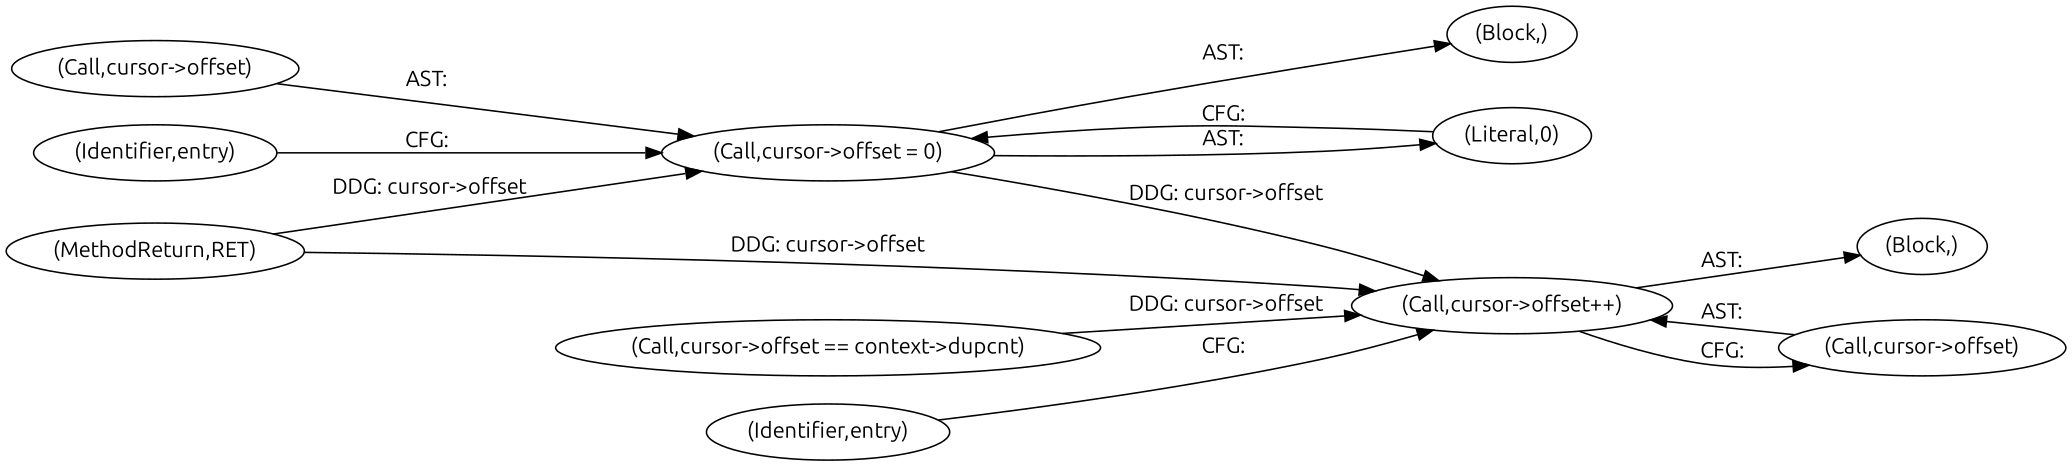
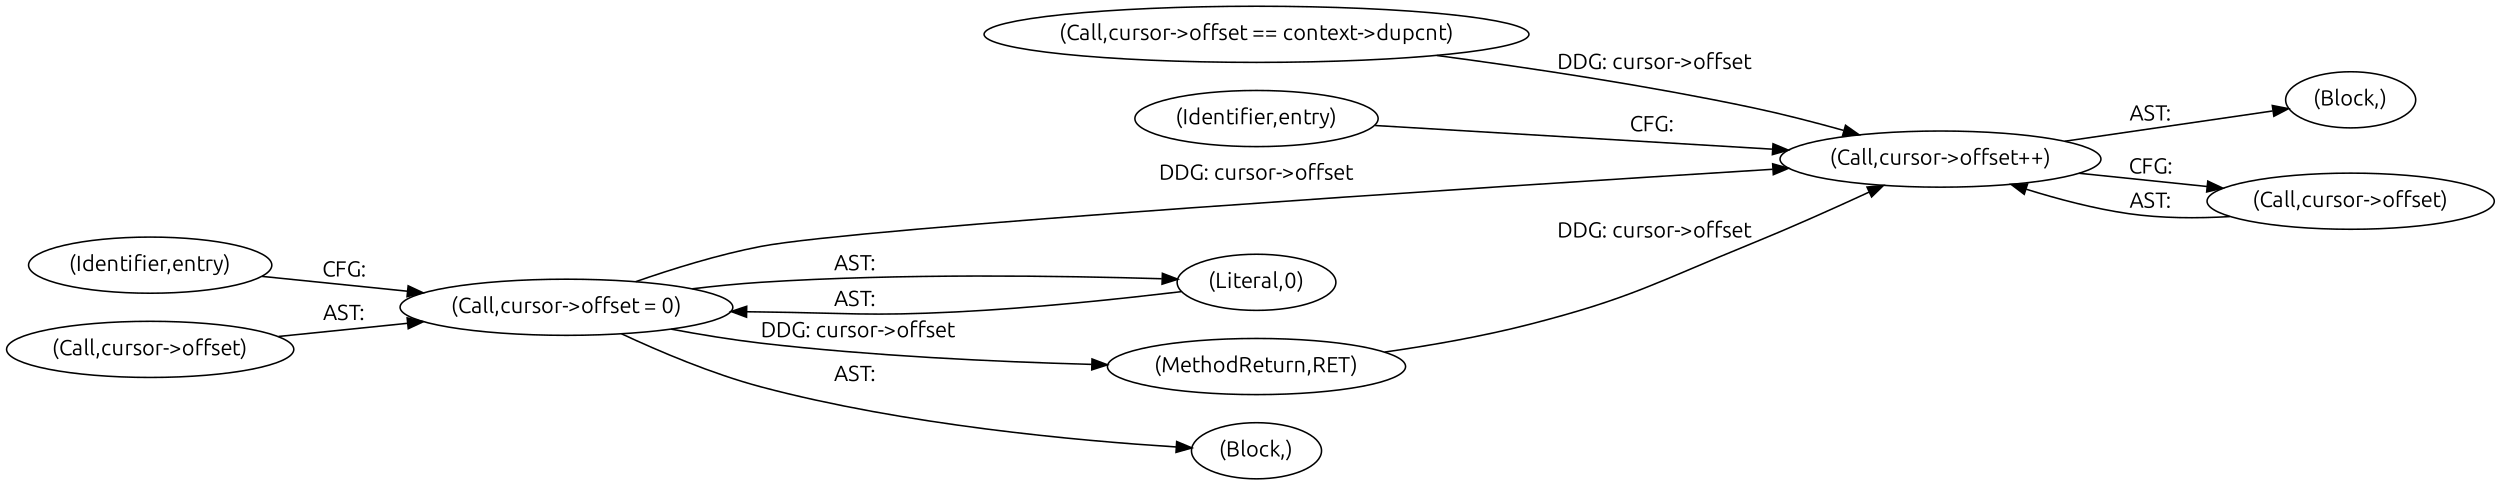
edge "(Literal,0)" -> "(Call,cursor->offset = 0)": label "CFG: " -> "AST: "
edge "(MethodReturn,RET)" -> "(Call,cursor->offset = 0)": reversed
